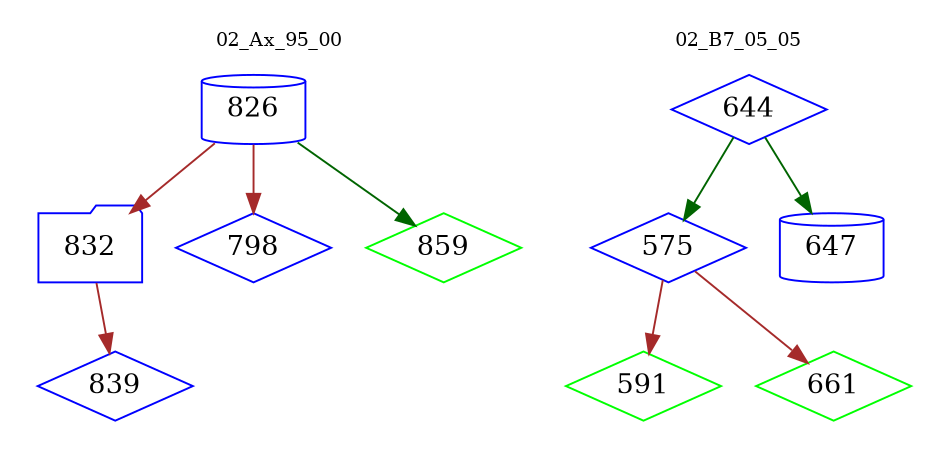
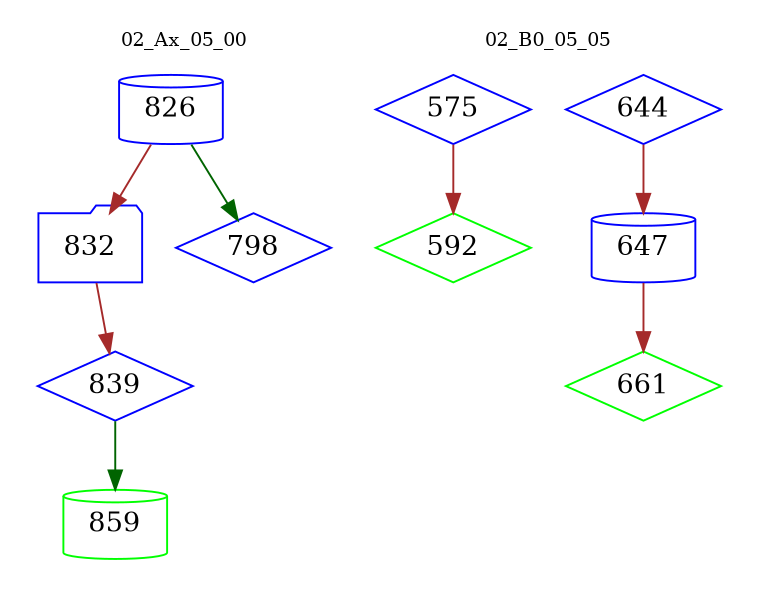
cluster "02_Ax_95_00": label "02_Ax_95_00" -> "02_Ax_05_00"
cluster "02_B7_05_05": label "02_B7_05_05" -> "02_B0_05_05"
edge "644" -> "647": color darkgreen -> brown
edge "826" -> "798": color brown -> darkgreen
edge "644" -> "575": removed
edge "826" -> "859": now "839" -> "859"
node "859": shape diamond -> cylinder
edge "575" -> "661": now "647" -> "661"
node "591": label "591" -> "592"
